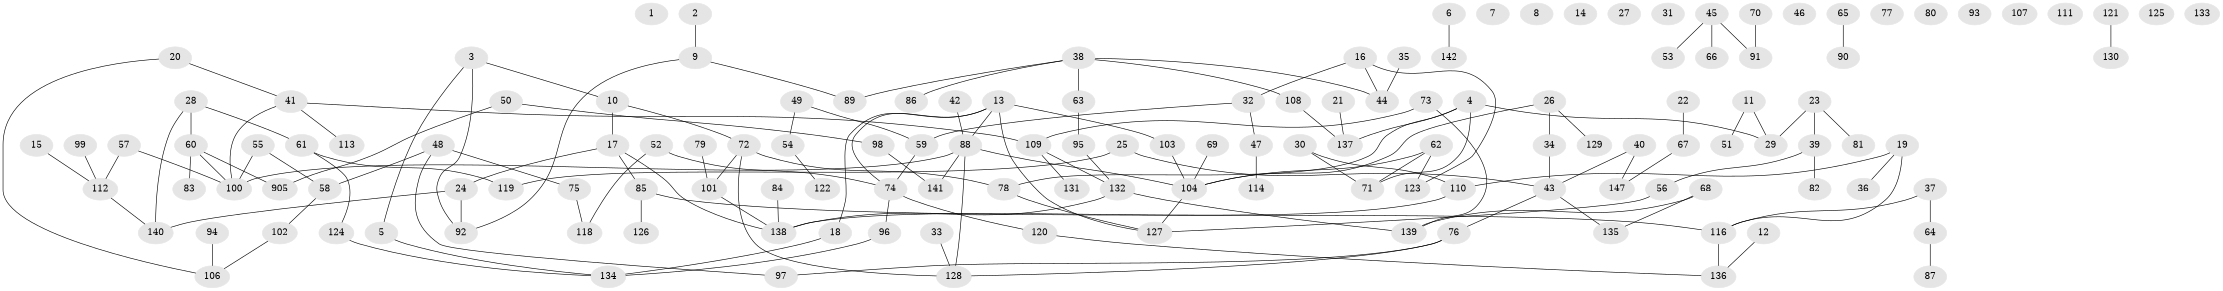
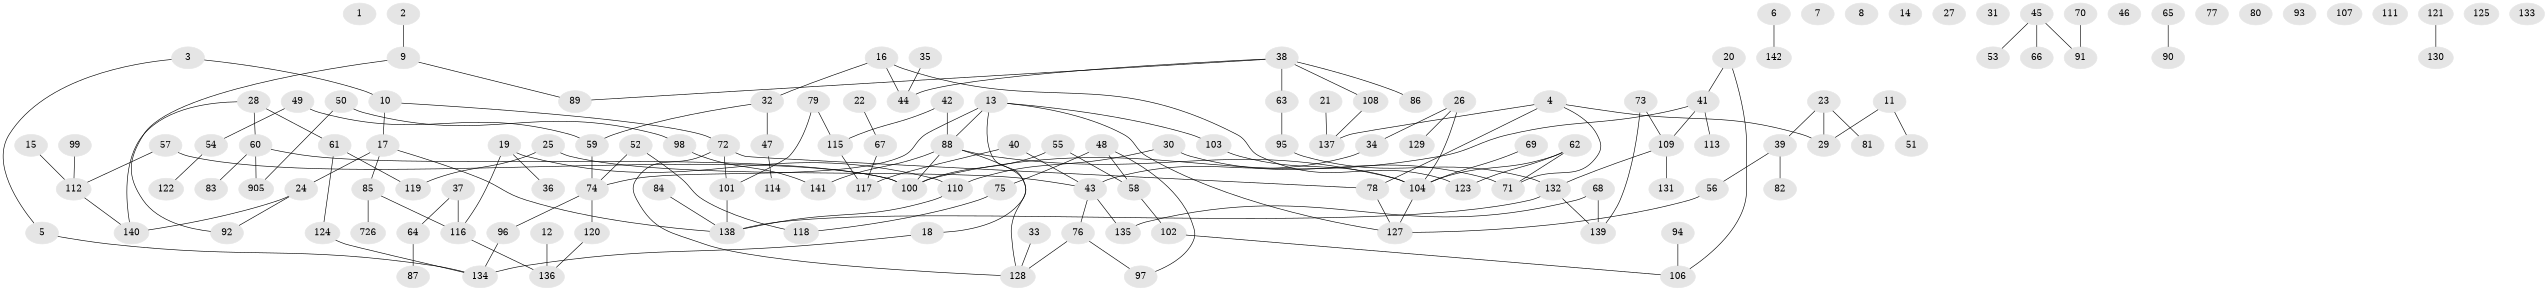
node "115": added
edge "3" -- "92": removed
node "147": label "147" -> "117"
node "126": label "126" -> "726"
